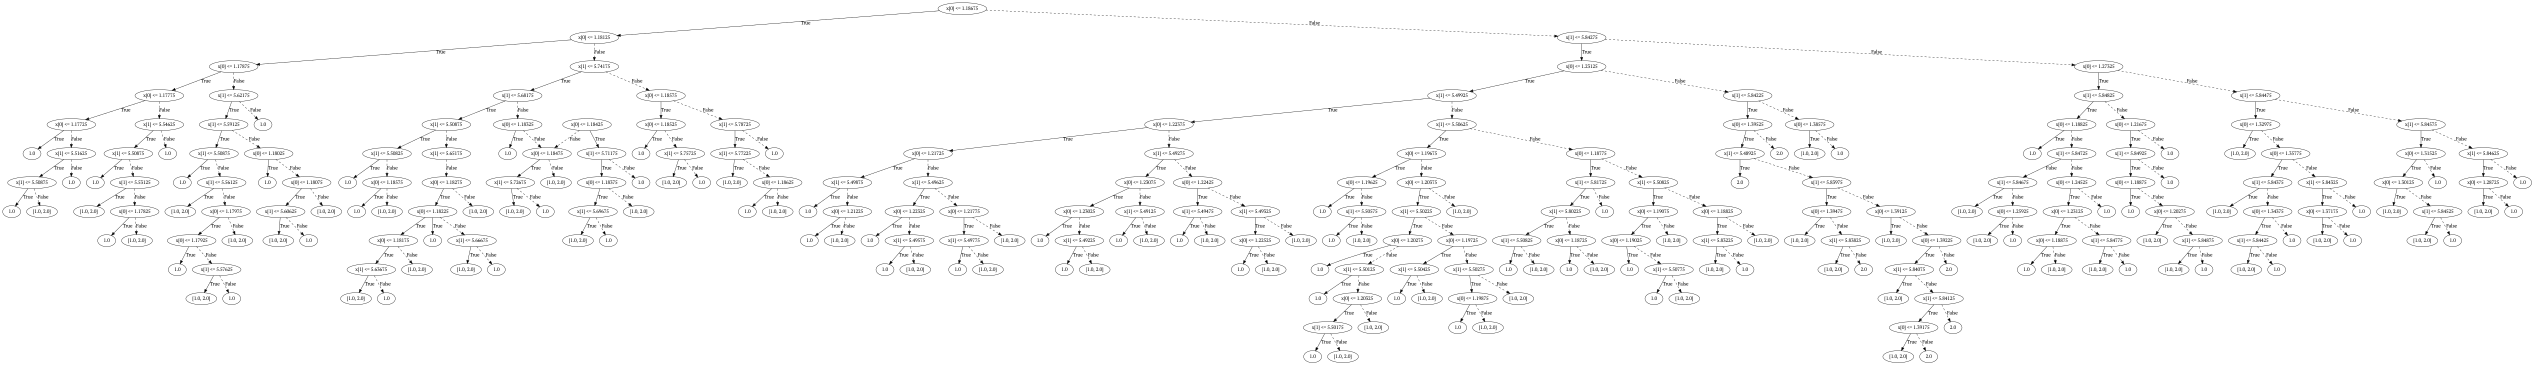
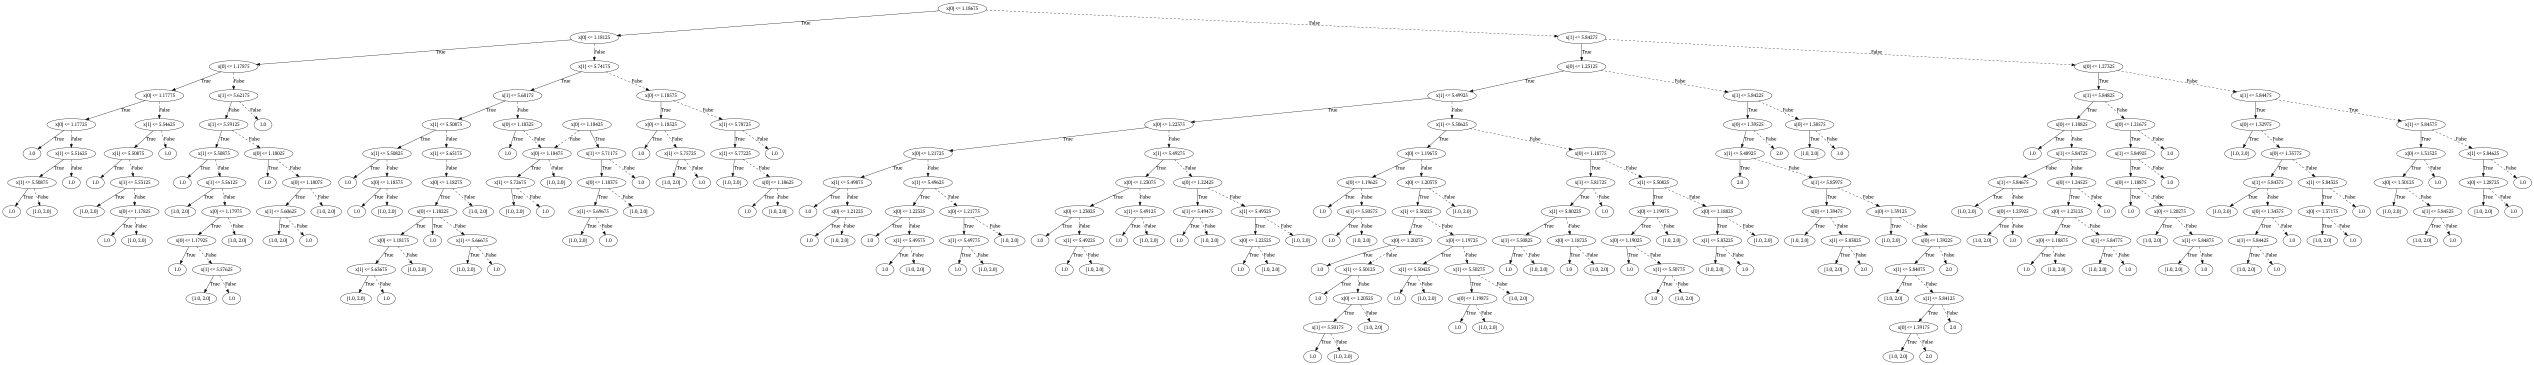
edge "x[1] <= 5.62175" -> "x[1] <= 5.59125": label "True" -> "False"
edge "x[1] <= 5.84475" -> "x[1] <= 5.84575": label "False" -> "True"
